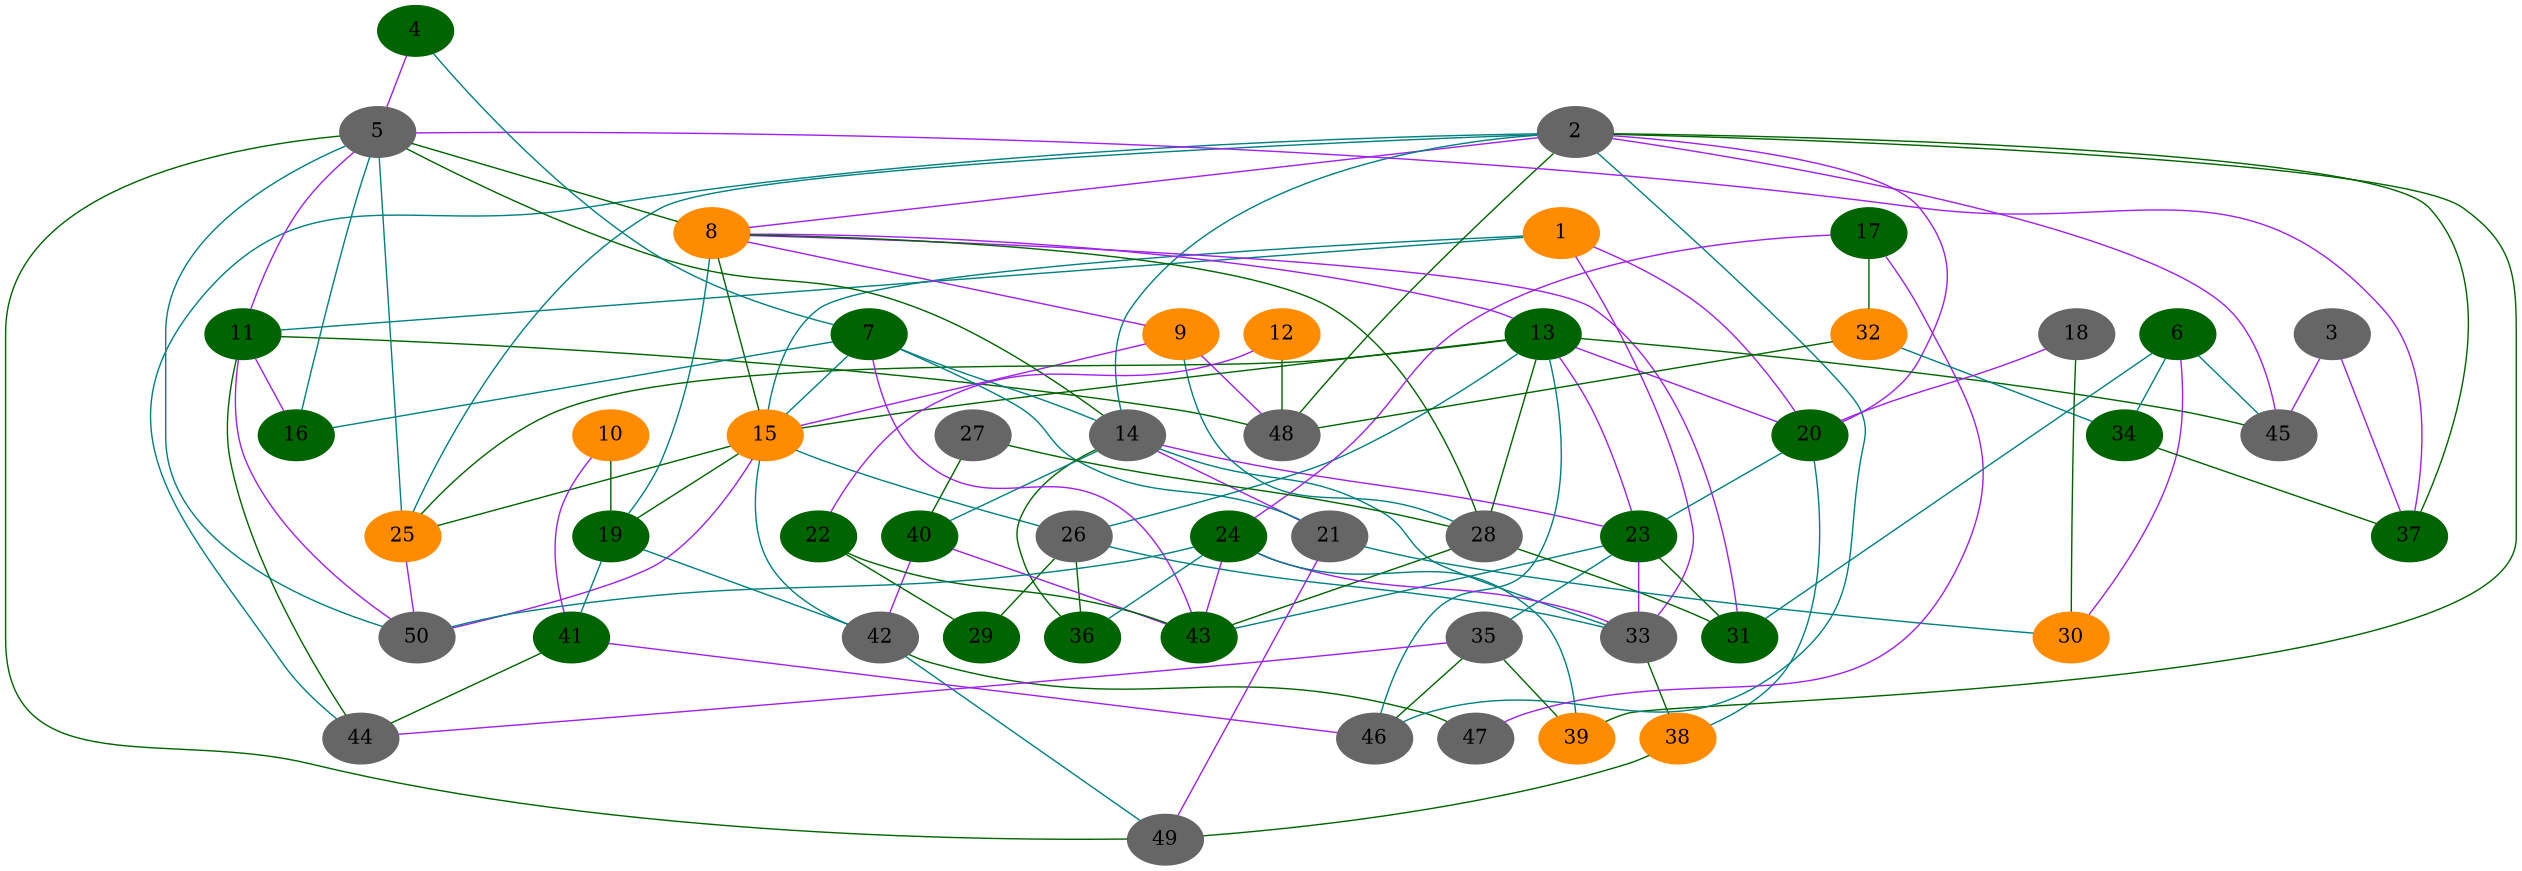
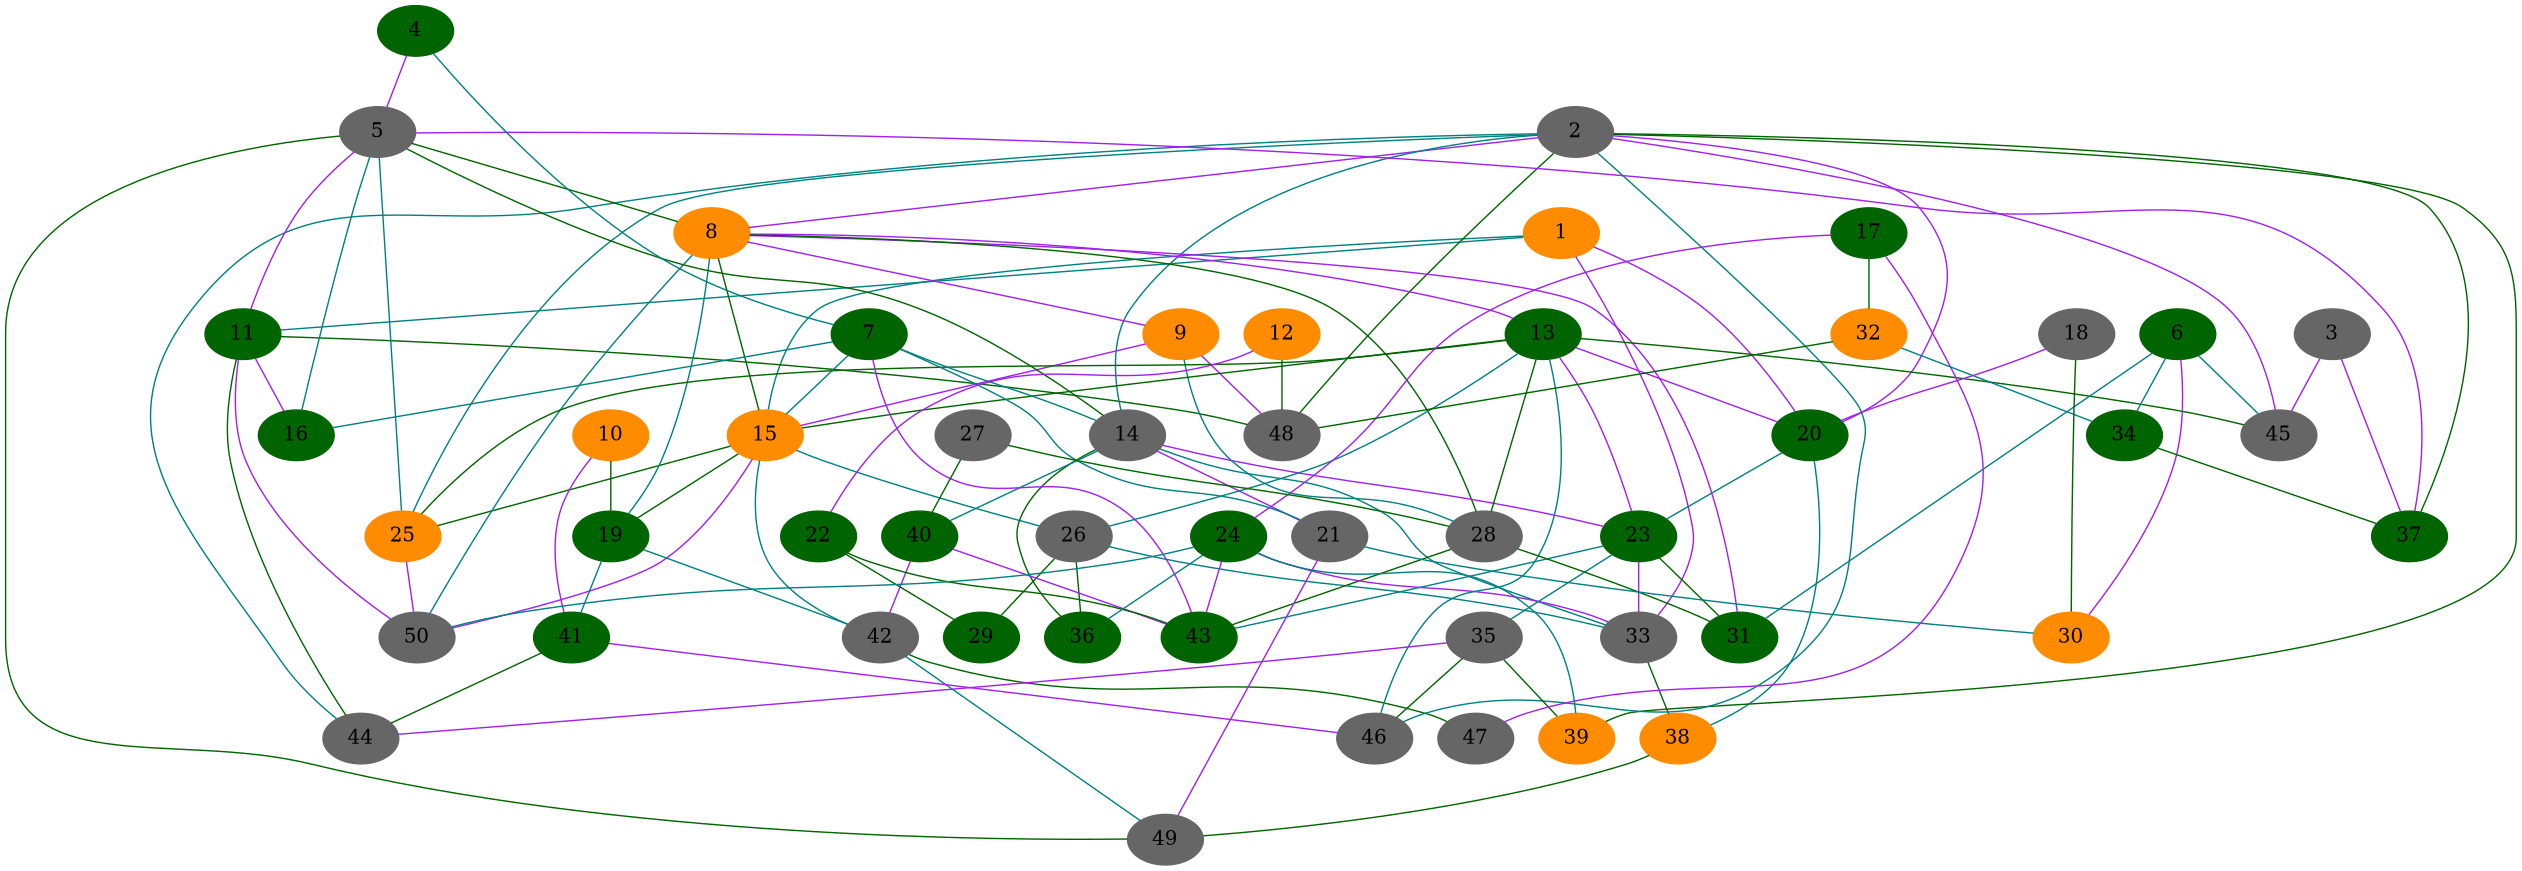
edge "5" -- "50": now "8" -- "50"
